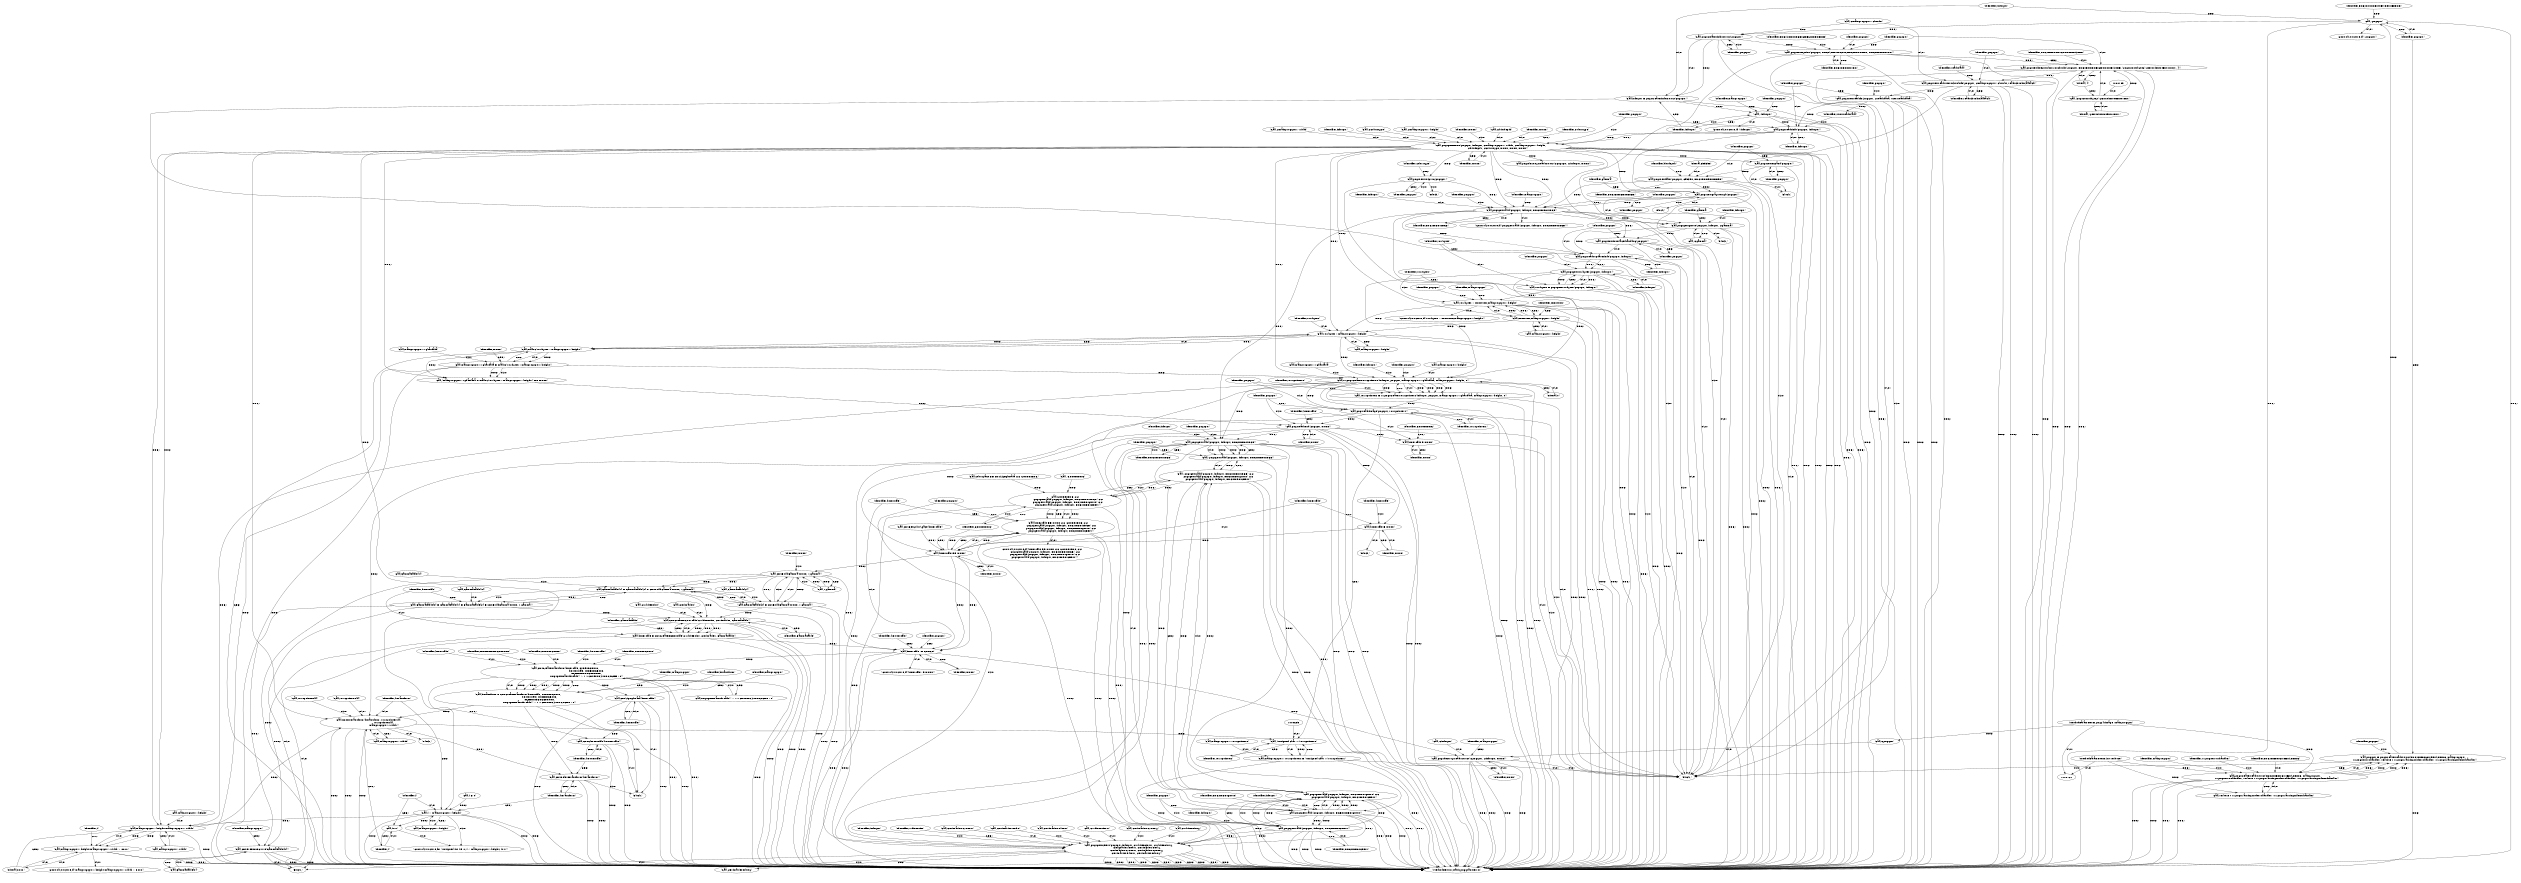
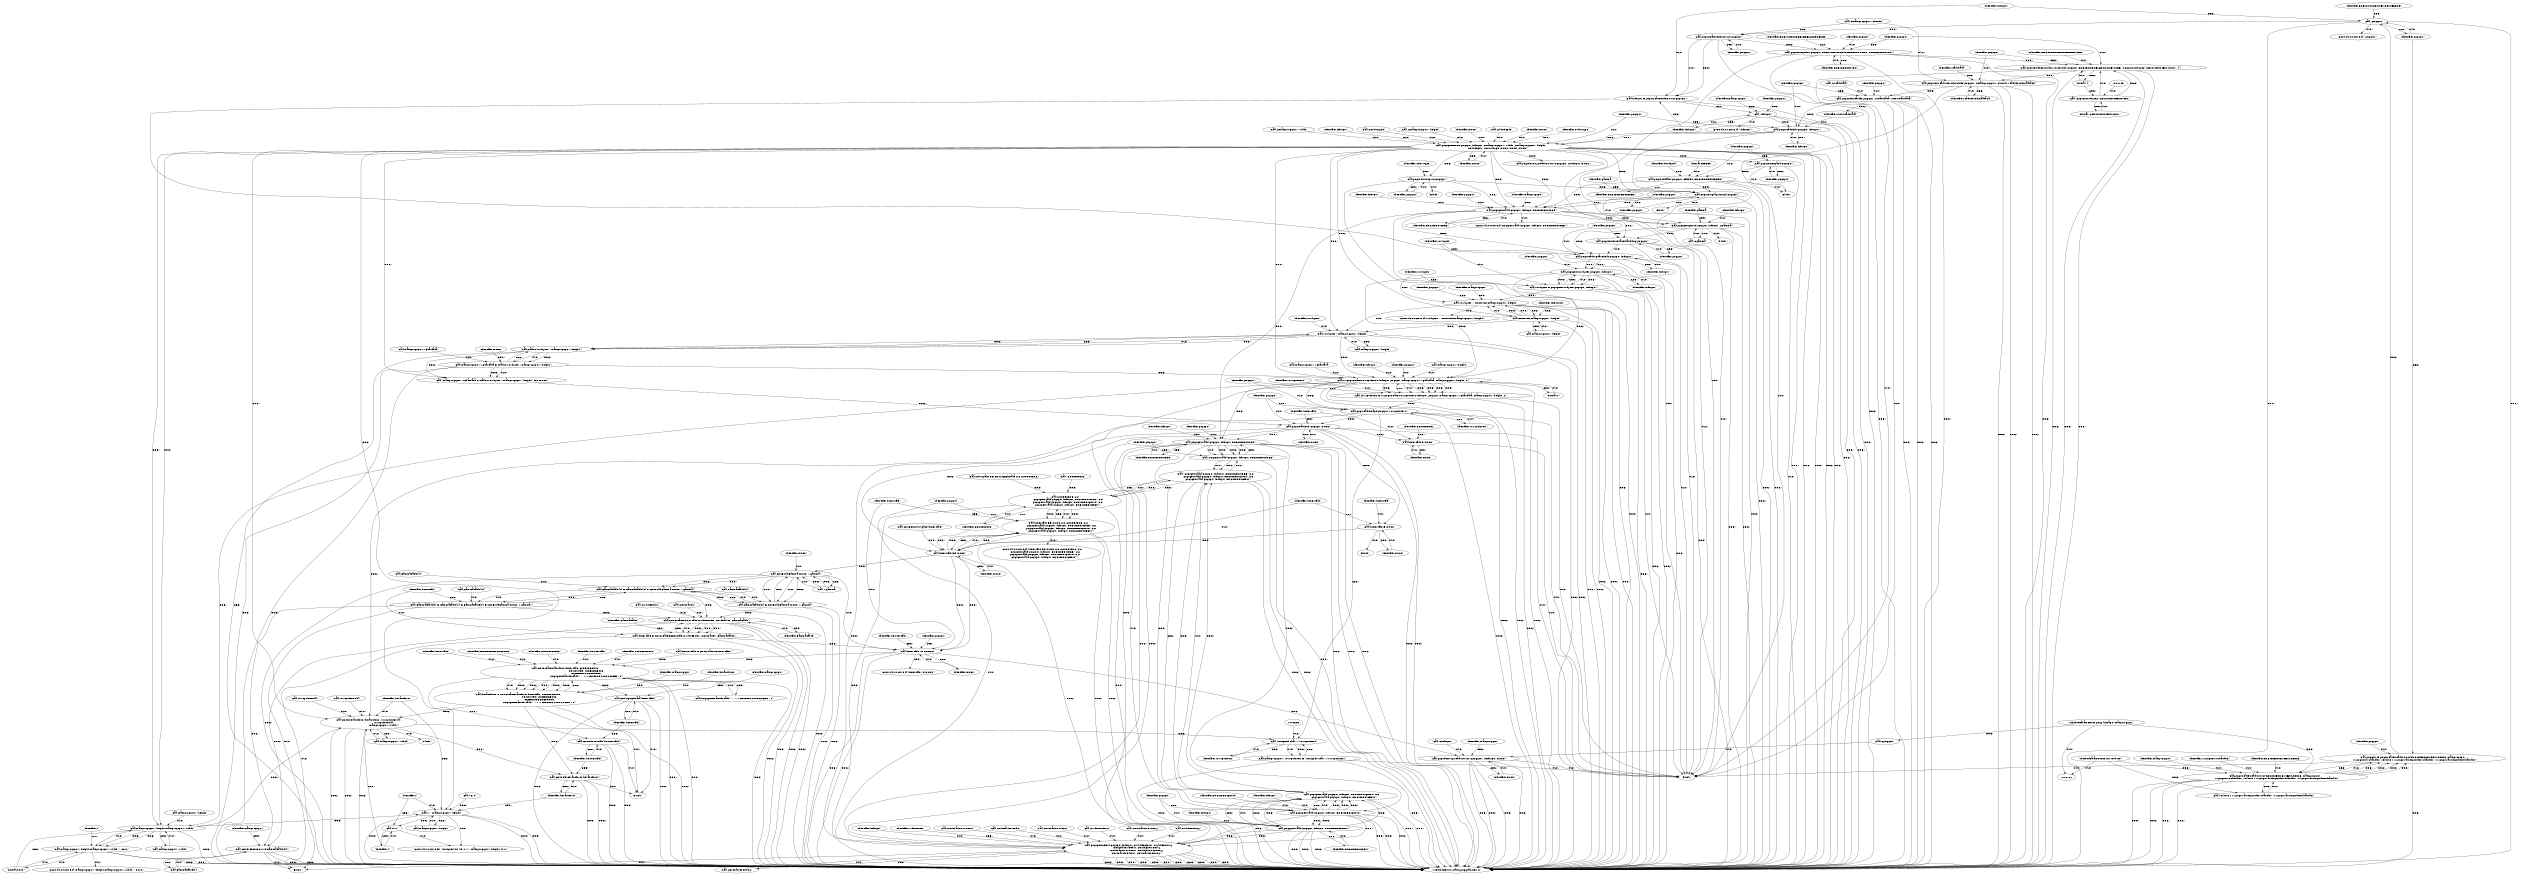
node "(Identifier,PNG_HANDLE_CHUNK_IF_SAFE)": label "(Identifier,PNG_HANDLE_CHUNK_IF_SAFE)" -> "(Identifier,PNG_HANDLE_AFTER_IF_SAFE)"
node "(Call,&read_data)": added
edge "(Call,info_ptr = png_create_info_struct(png_ptr))" -> "(Call,!info_ptr)": label "DDG: " -> "CFG: "
edge "(Call,png_set_strip_16(png_ptr))" -> "(Call,png_set_gray_to_rgb(png_ptr))": added, label "DDG:"
edge "(Call,rowbytes > INT_MAX/mainprog_ptr->height)" -> "(Call,rowbytes * mainprog_ptr->height)": label "DDG: " -> "AST: "
edge "(Call,cmsBuildGamma(NULL, 1/gamma))" -> "(Call,hInProfile != CHECK)": label "DDG: " -> "AST: "
node "(Call,hOutProfile = cmsCreate_sRGBProfile())": added
edge "(Call,hInProfile != CHECK)" -> "(ControlStructure,if (hInProfile != NULL))": label "AST: " -> "CFG: "
node "(Call,mainprog_ptr->row_pointers)": removed
node "(Call,png_get_valid(png_ptr, info_ptr, RGBA_INFO_gAMA))": label "(Call,png_get_valid(png_ptr, info_ptr, RGBA_INFO_gAMA))" -> "(Call,png_get_valid(png_ptr, info_ptr, PNG_INFO_gAMA))"
edge "(Call,i < mainprog_ptr->height)" -> "(Call,mainprog_ptr->height*mainprog_ptr->width)": reversed
